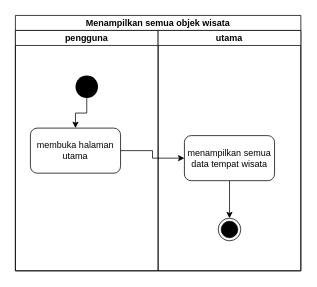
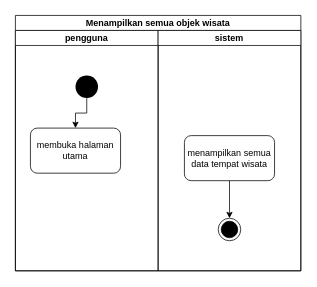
node "utama": label "utama" -> "sistem"
edge "membuka halaman utama" -> "menampilkan semua data tempat wisata": removed
